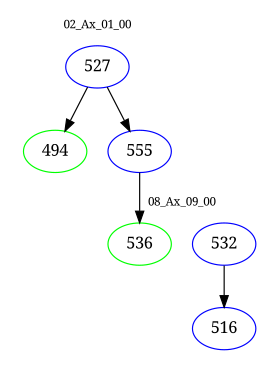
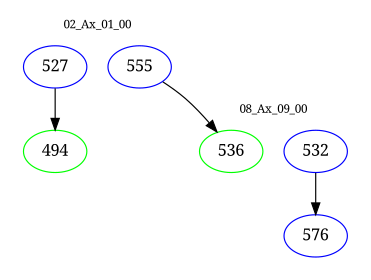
edge "527" -> "555": removed
node "516": label "516" -> "576"
